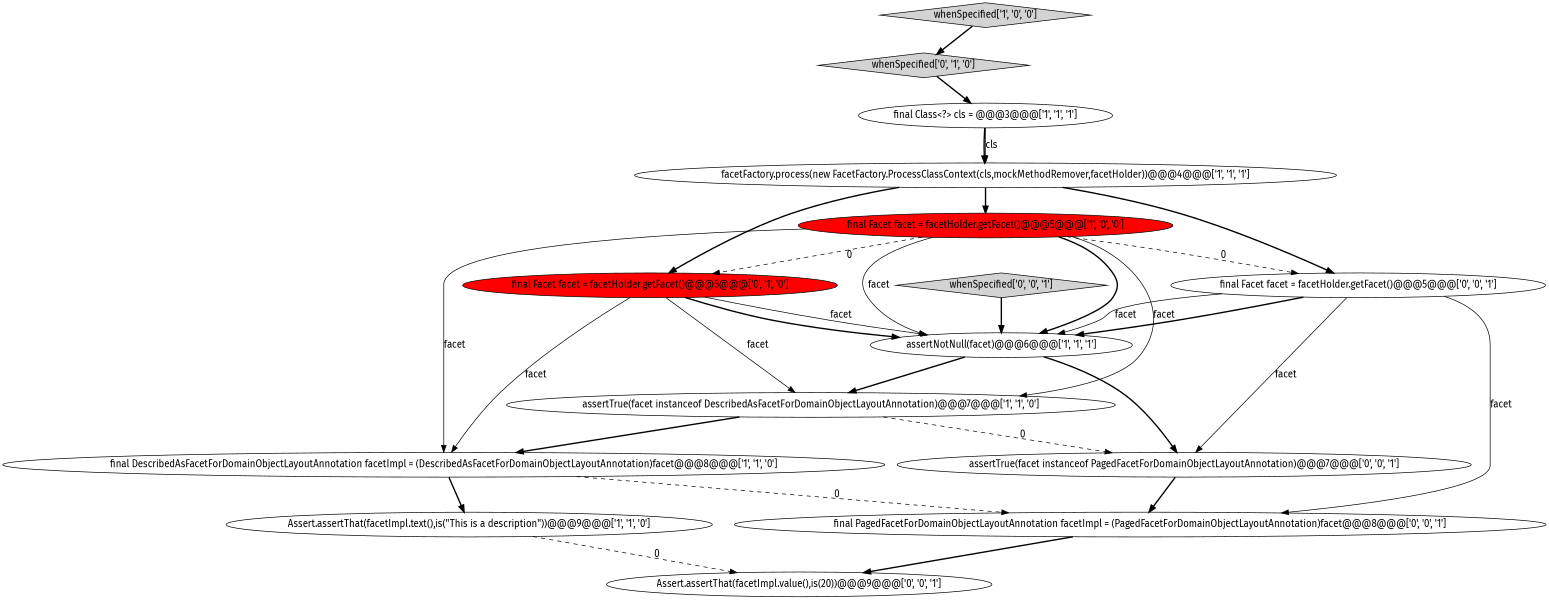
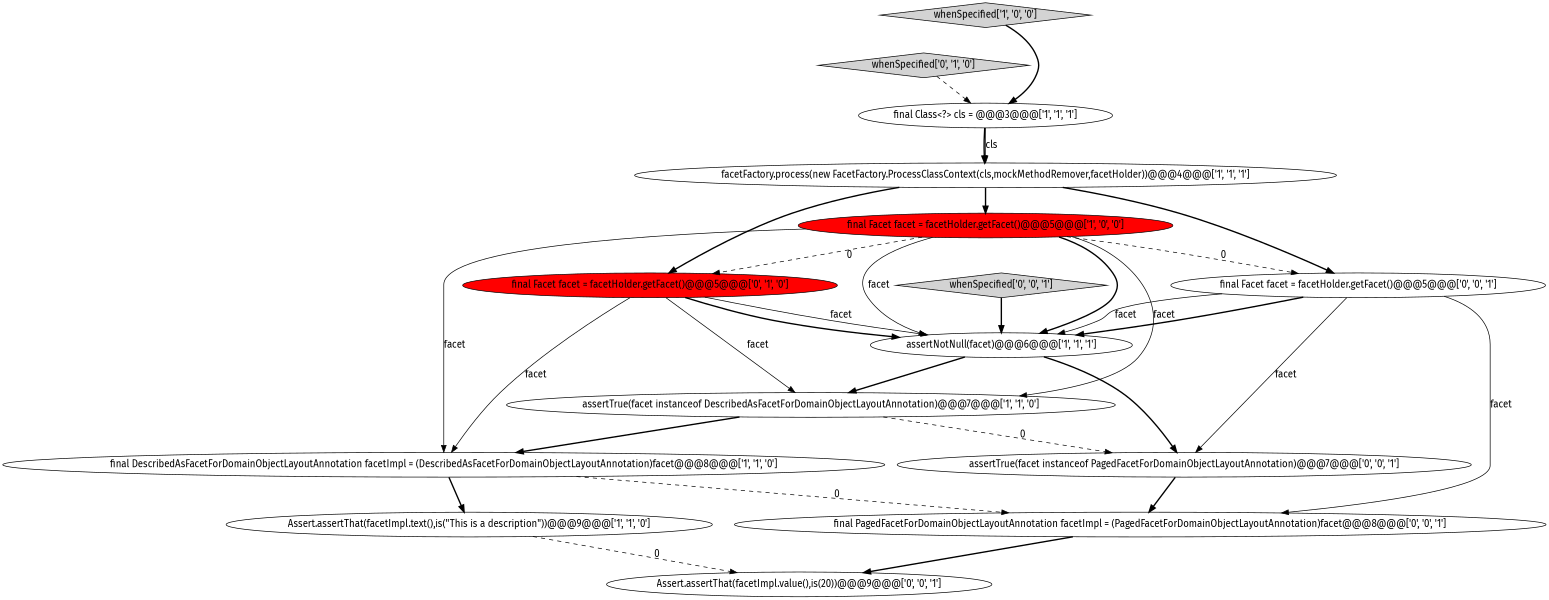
edge "whenSpecified['1', '0', '0']" -> "whenSpecified['0', '1', '0']": now "whenSpecified['1', '0', '0']" -> "final Class<?> cls = @@@3@@@['1', '1', '1']"
edge "whenSpecified['0', '1', '0']" -> "final Class<?> cls = @@@3@@@['1', '1', '1']": style bold -> dashed
